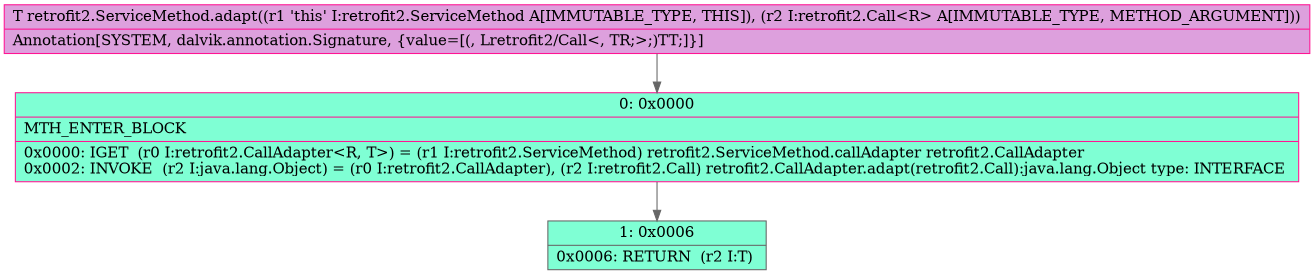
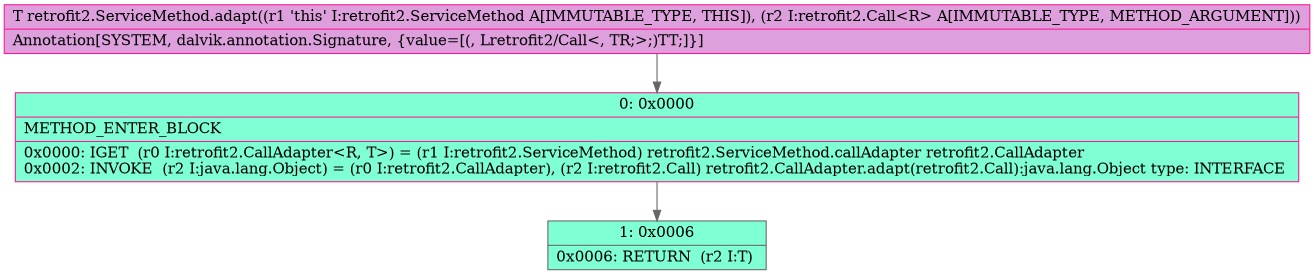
node "0: 0x0000": text "MTH_ENTER_BLOCK" -> "METHOD_ENTER_BLOCK"
